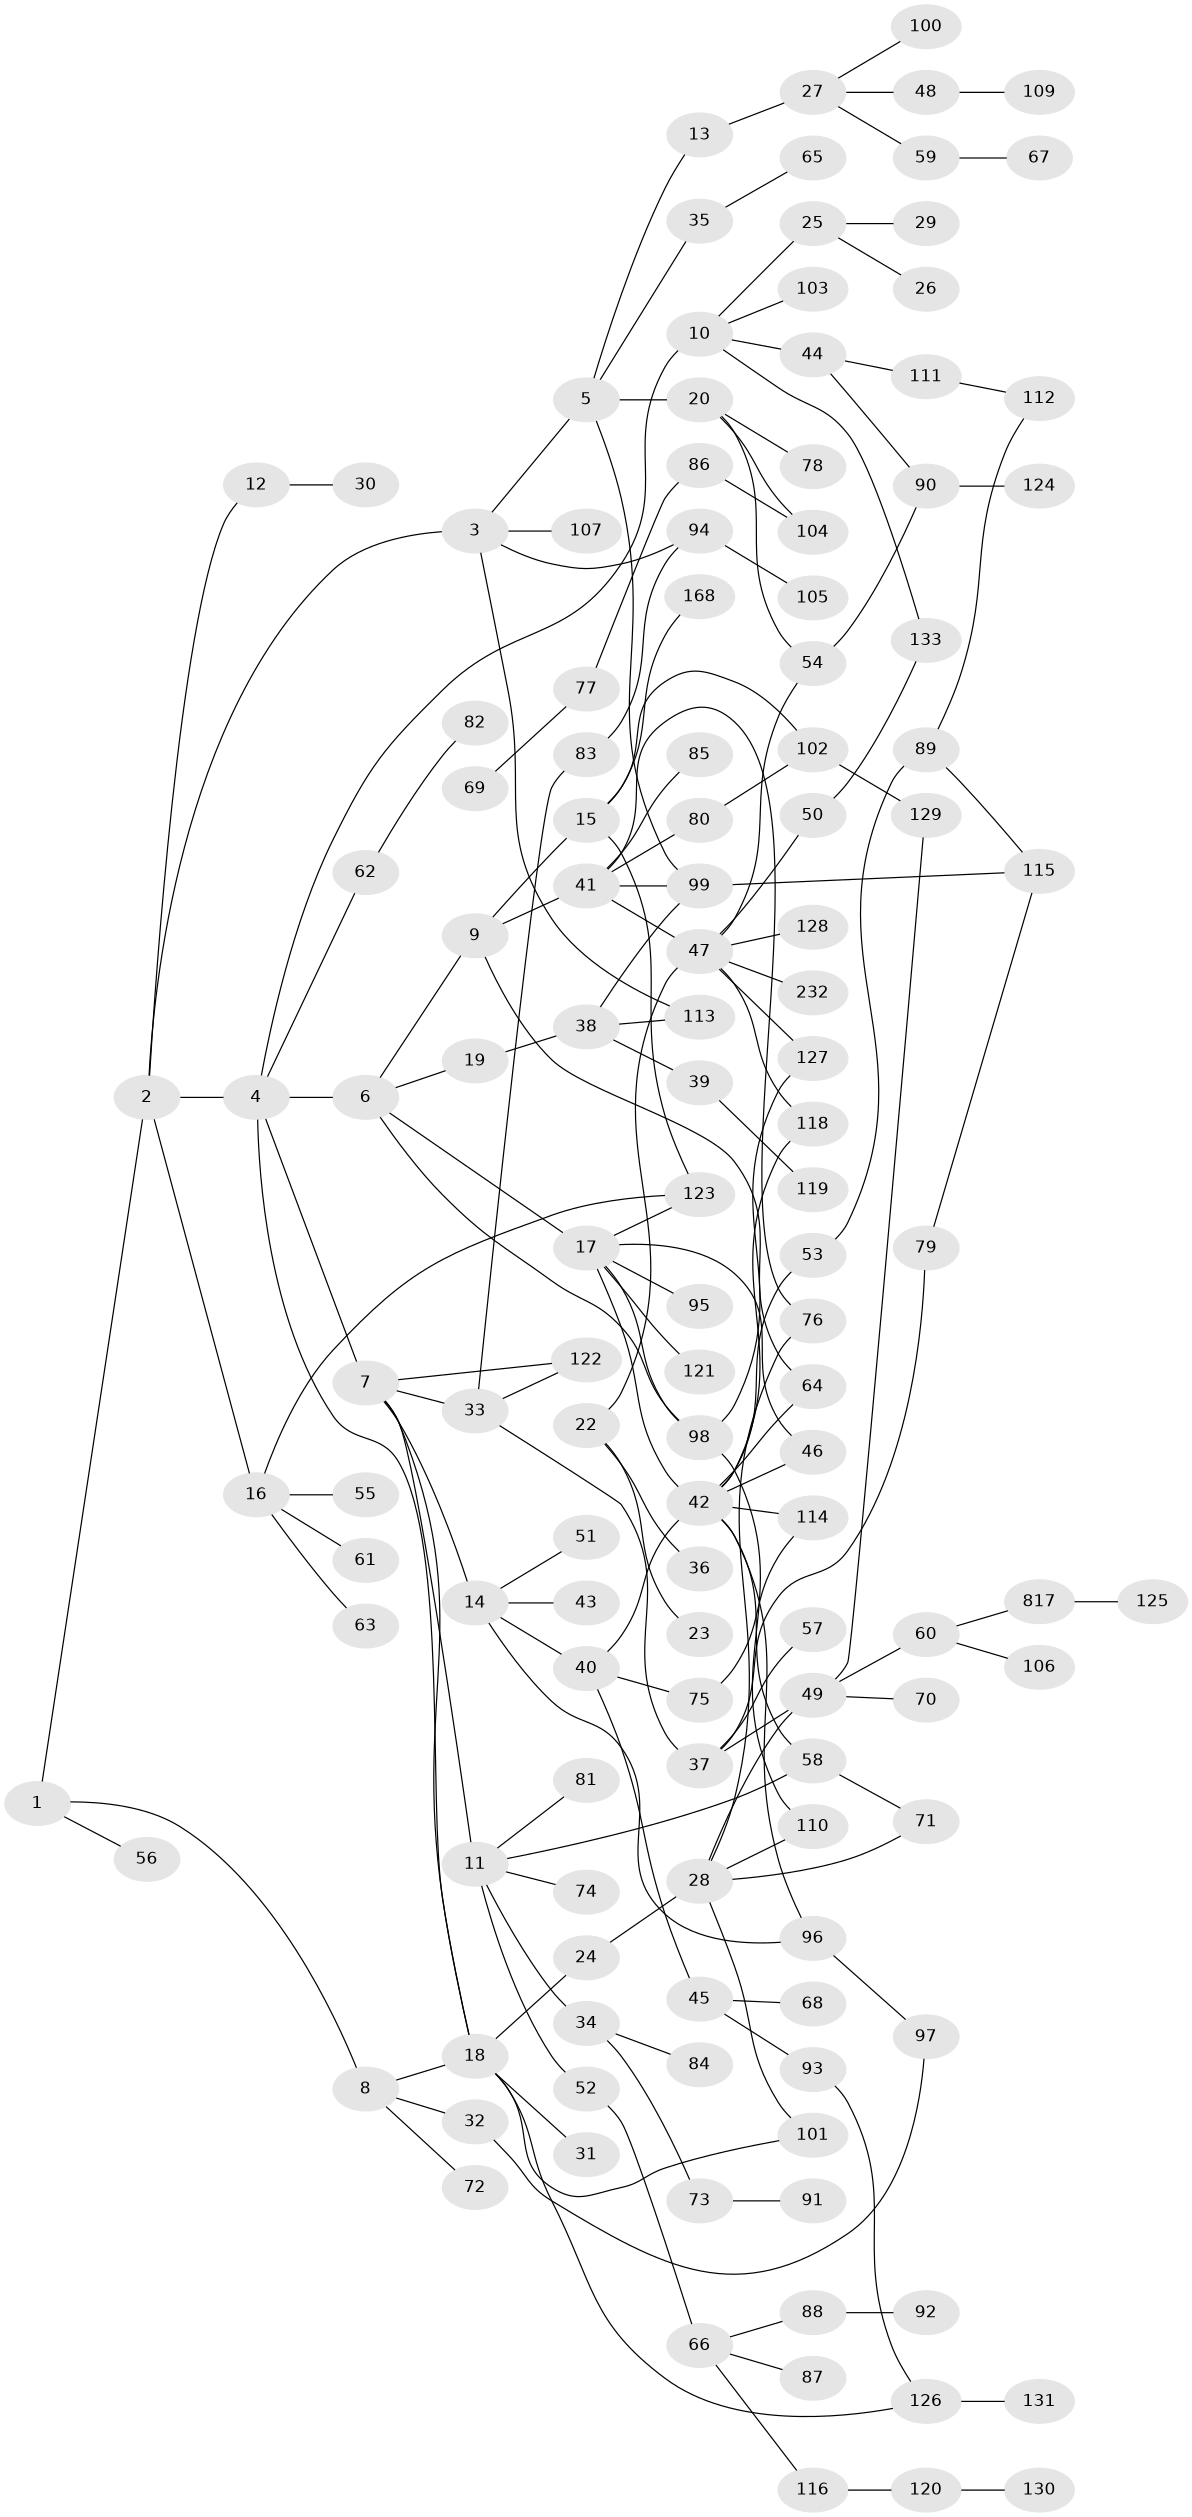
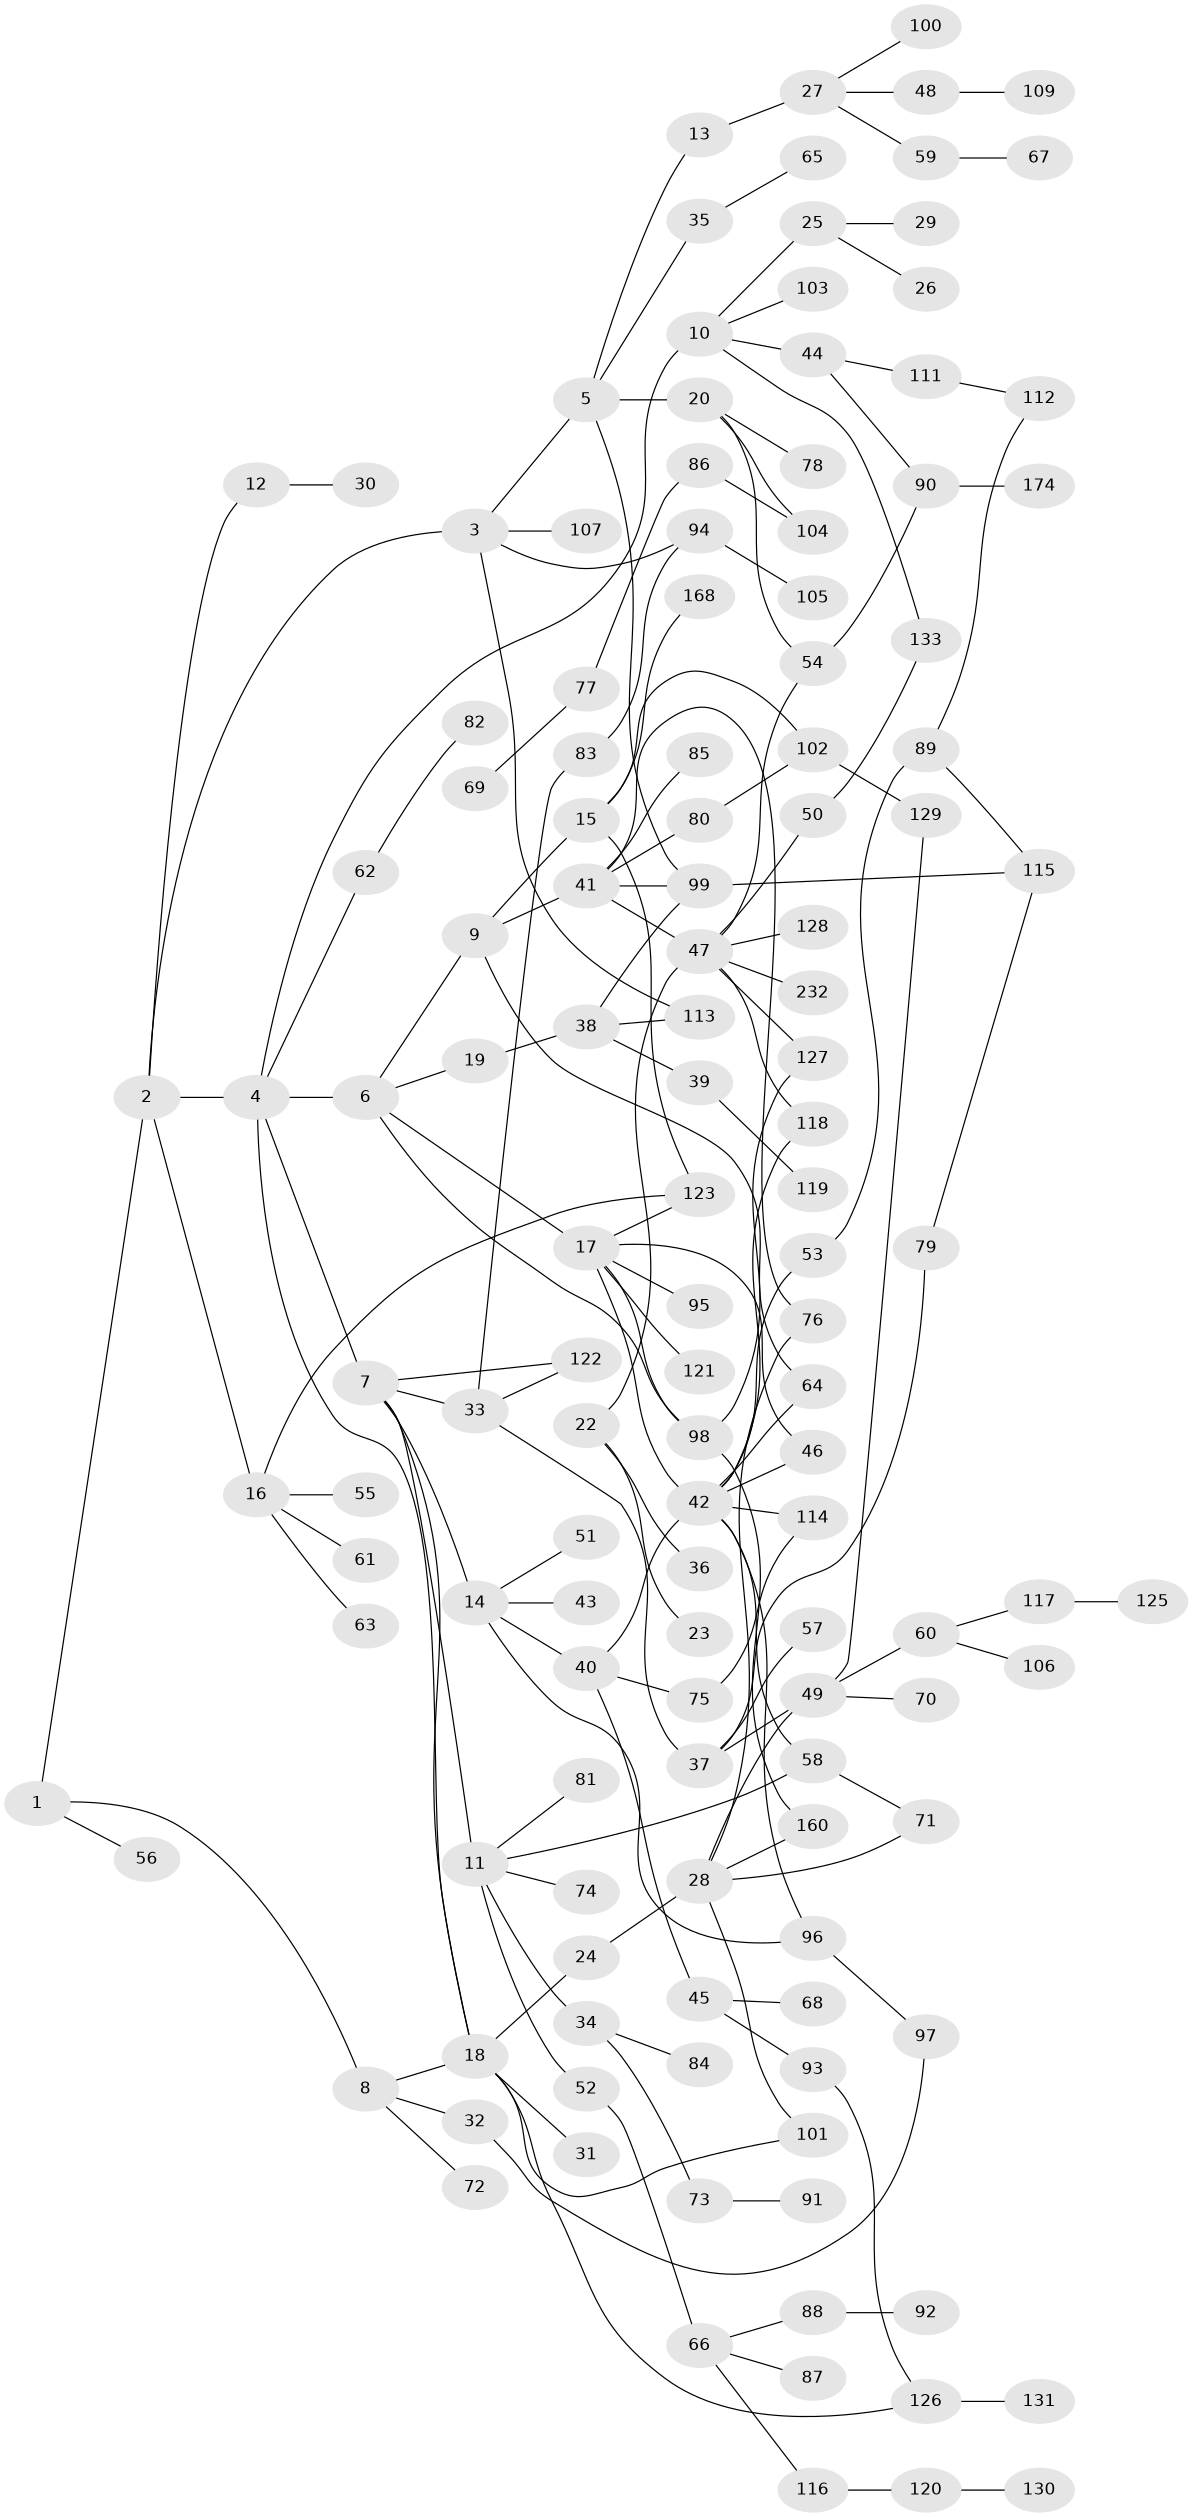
node "124": label "124" -> "174"
node "817": label "817" -> "117"
node "110": label "110" -> "160"
